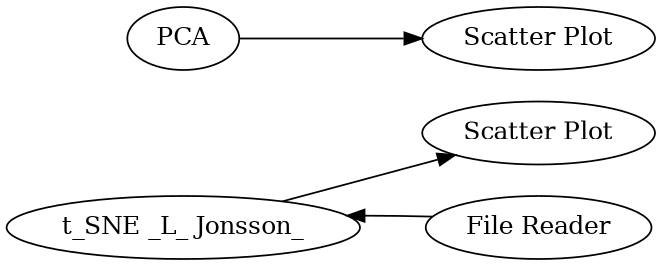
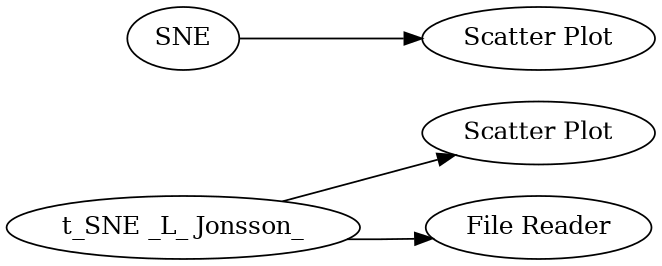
node "PCA": label "PCA" -> "SNE"
edge "File Reader" -> "t_SNE _L_ Jonsson_": reversed
